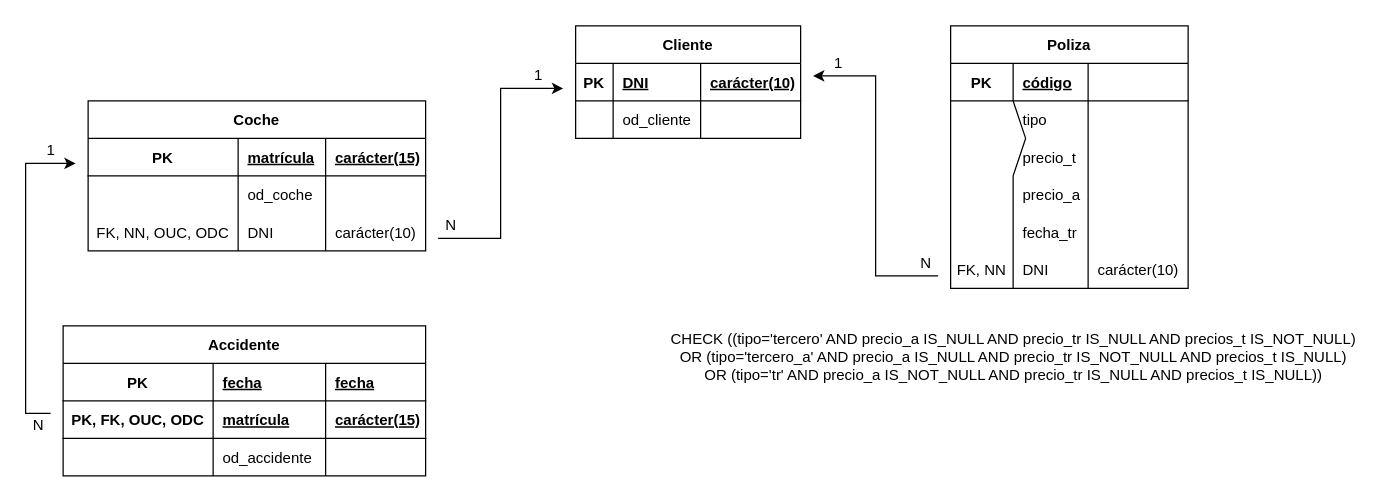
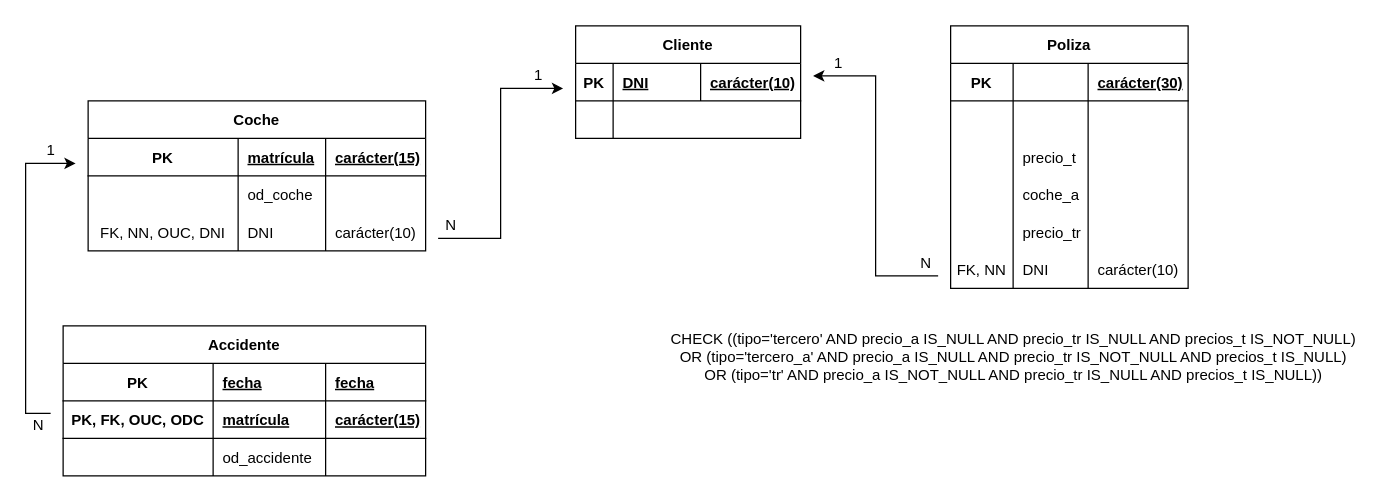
node "código": removed
node "carácter(30)": added
node "od_cliente": removed
node "tipo": removed
node "precio_a": label "precio_a" -> "coche_a"
node "FK, NN, OUC, ODC": label "FK, NN, OUC, ODC" -> "FK, NN, OUC, DNI"
node "fecha_tr": label "fecha_tr" -> "precio_tr"
